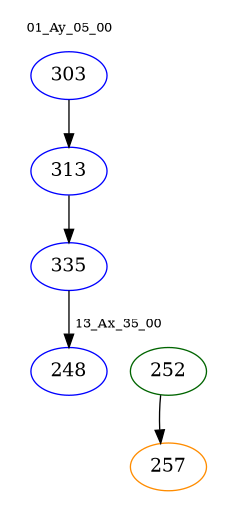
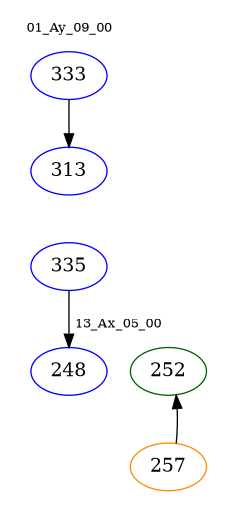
cluster "01_Ay_05_00": label "01_Ay_05_00" -> "01_Ay_09_00"
node "303": label "303" -> "333"
edge "313" -> "335": removed
cluster "13_Ax_35_00": label "13_Ax_35_00" -> "13_Ax_05_00"
edge "252" -> "257": reversed
